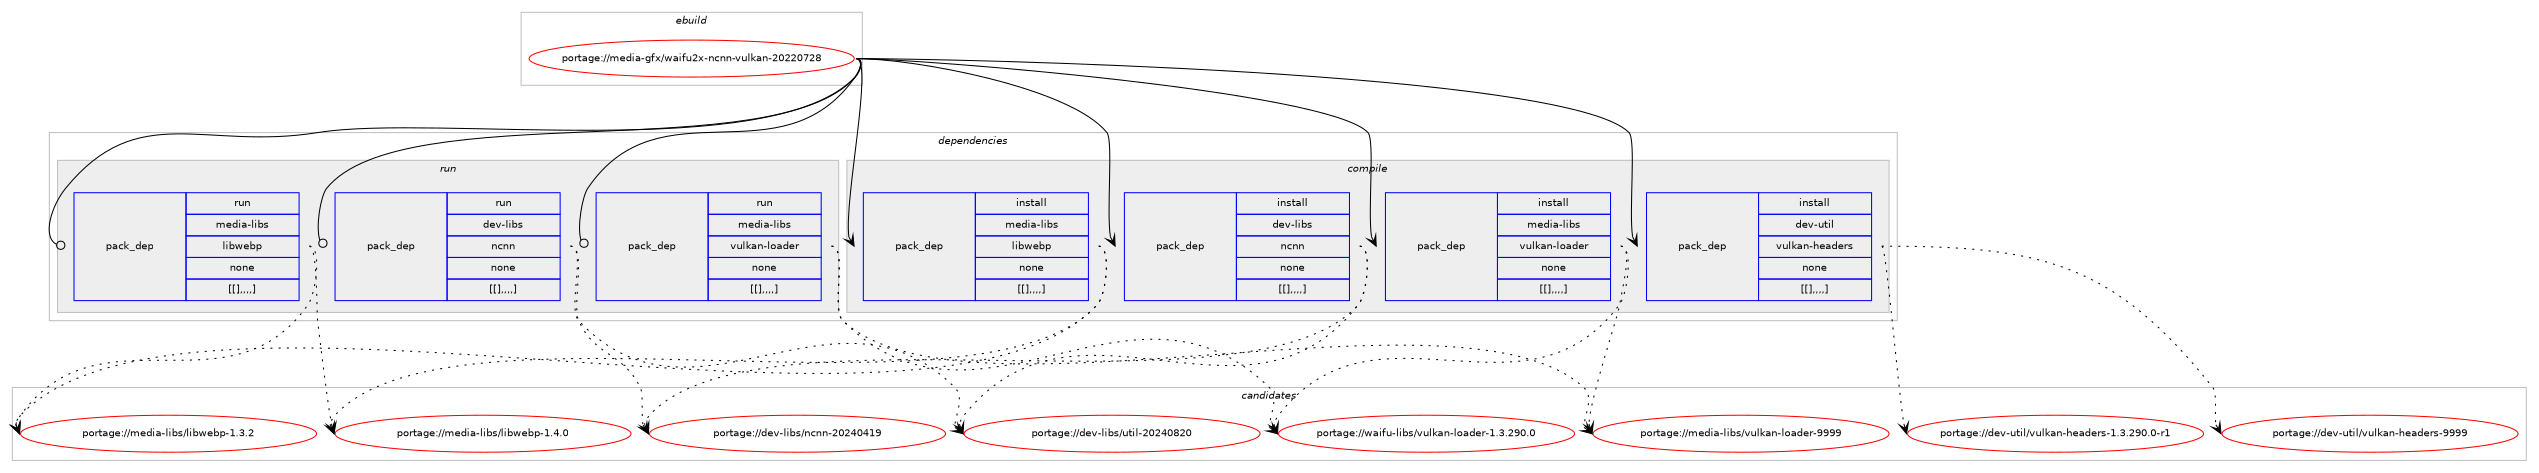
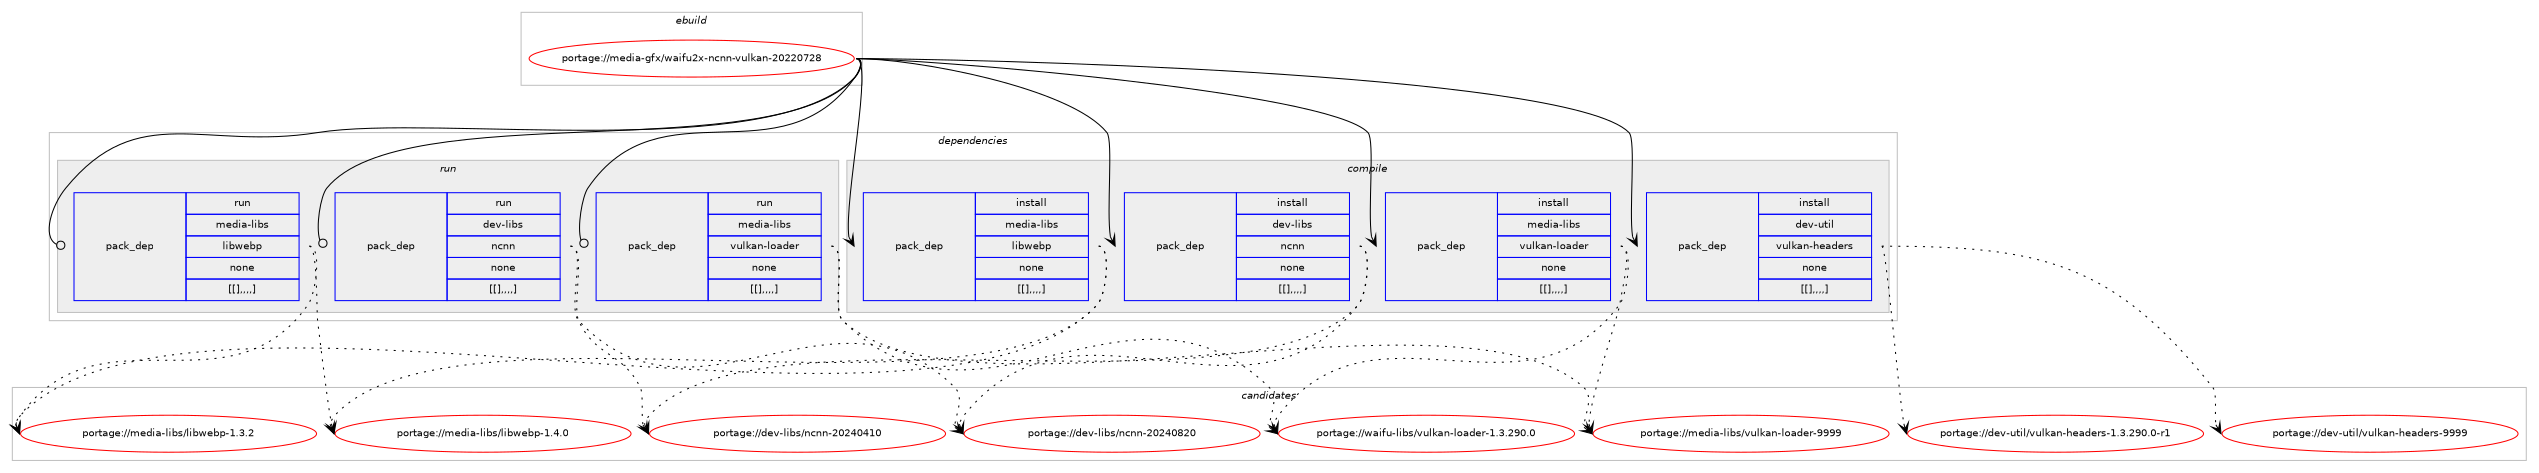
node "portage://dev-libs/ncnn-20240419": label "portage://dev-libs/ncnn-20240419" -> "portage://dev-libs/ncnn-20240410"
node "portage://dev-libs/util-20240820": label "portage://dev-libs/util-20240820" -> "portage://dev-libs/ncnn-20240820"
